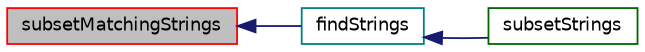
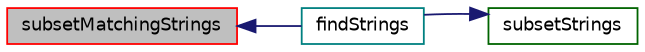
edge "subsetStrings" -> "findStrings": reversed
